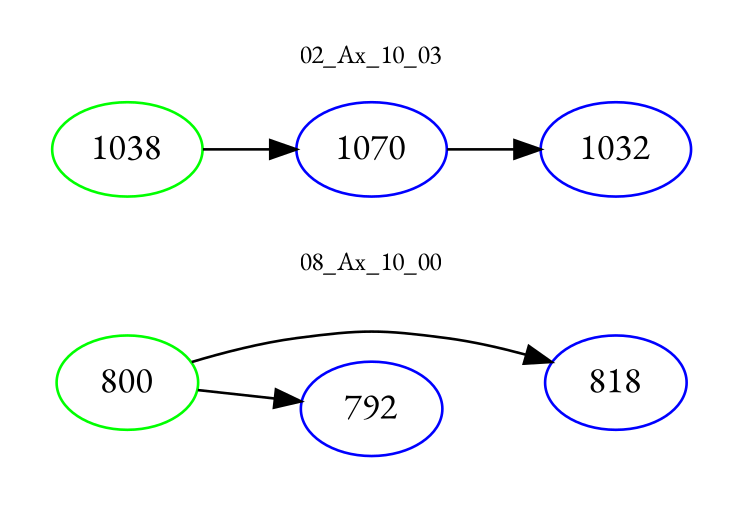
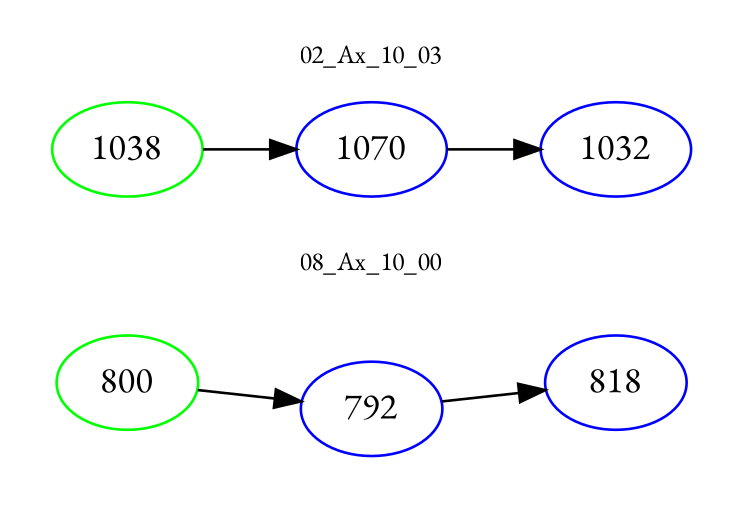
edge "800" -> "818": now "792" -> "818"
